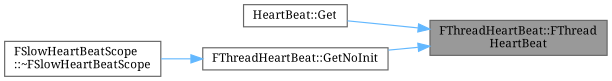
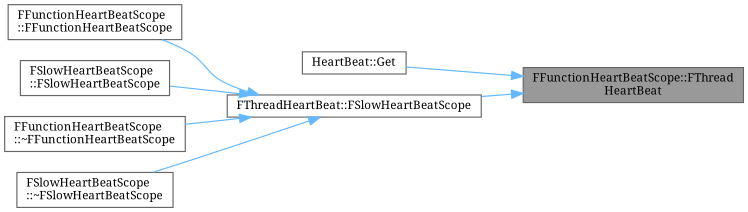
node "FFunctionHeartBeatScope ::FFunctionHeartBeatScope": added
node "FThreadHeartBeat::FThread HeartBeat": label "FThreadHeartBeat::FThread HeartBeat" -> "FFunctionHeartBeatScope::FThread HeartBeat"
node "FThreadHeartBeat::GetNoInit": label "FThreadHeartBeat::GetNoInit" -> "FThreadHeartBeat::FSlowHeartBeatScope"
node "FSlowHeartBeatScope ::FSlowHeartBeatScope": added
node "FFunctionHeartBeatScope ::~FFunctionHeartBeatScope": added
